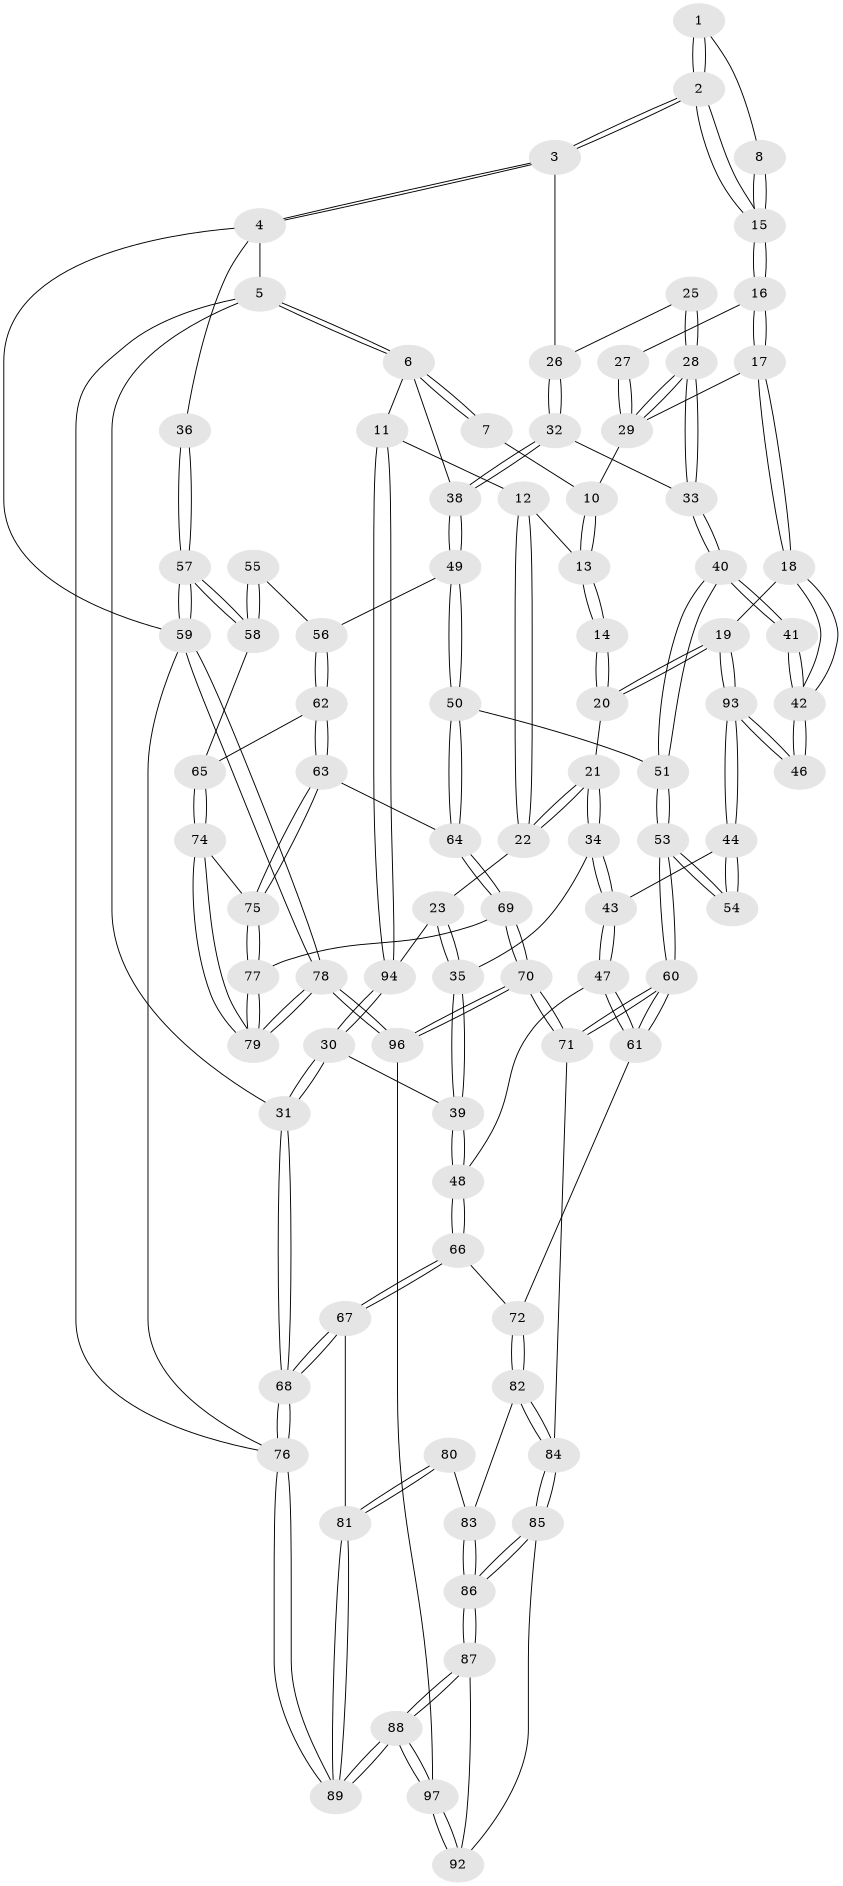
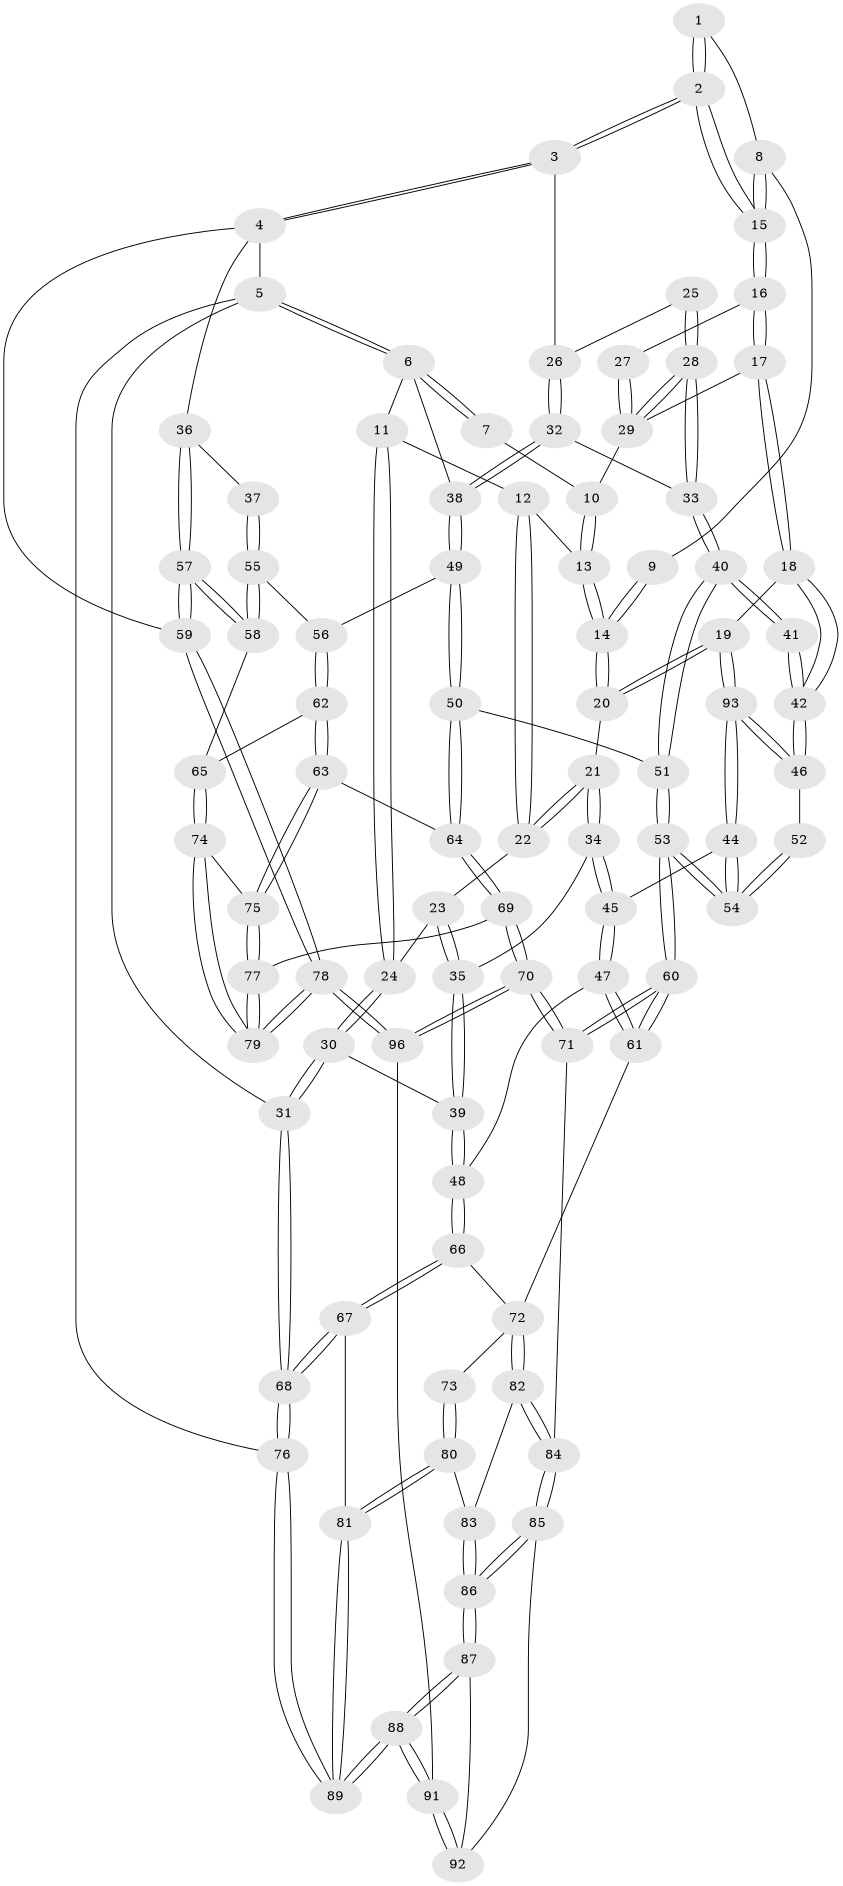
node "37": added
node "9": added
node "52": added
node "43": label "43" -> "45"
node "94": label "94" -> "24"
edge "59" -- "76": removed
node "73": added
node "97": label "97" -> "91"
